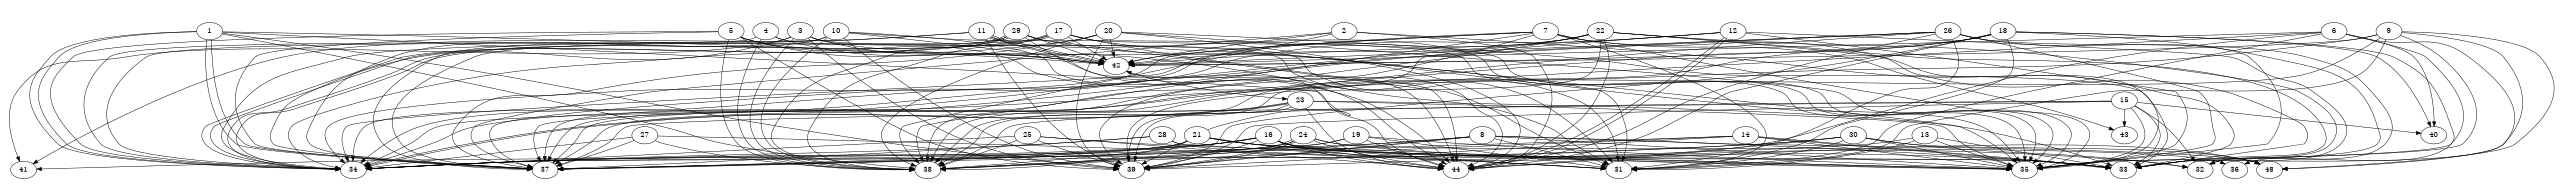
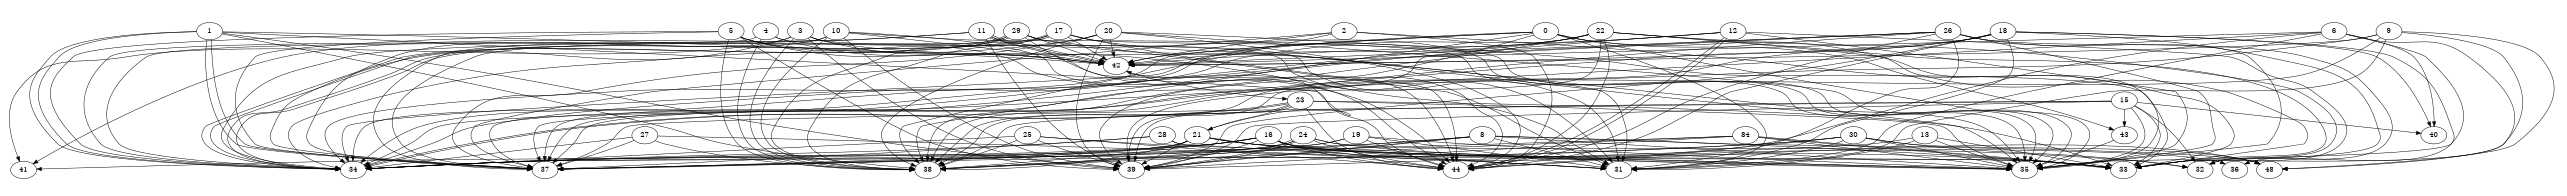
node "7": label "7" -> "0"
edge "23" -> "37": now "23" -> "21"
node "14": label "14" -> "84"
edge "9" -> "35": now "43" -> "35"
